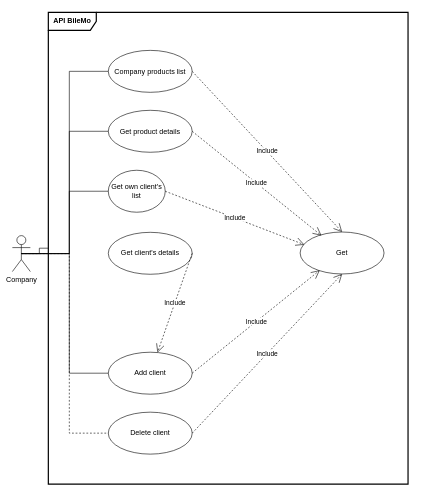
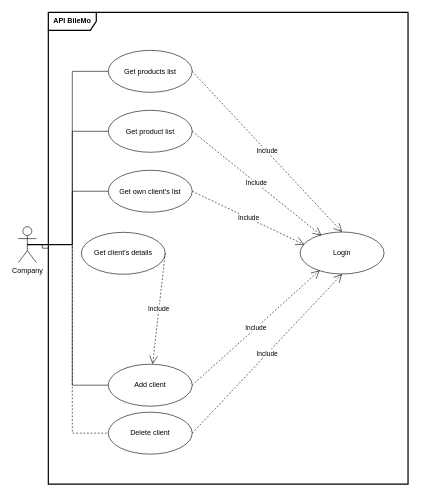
node "Company products list": label "Company products list" -> "Get products list"
node "Get product details": label "Get product details" -> "Get product list"
node "Get own client's list": size 57x42 -> 84x42
node "Company": moved (21, 254) -> (27, 245)
node "Get client's details": moved (150, 254) -> (123, 254)
node "Get": label "Get" -> "Login"
node "Add client": moved (150, 374) -> (150, 386)
